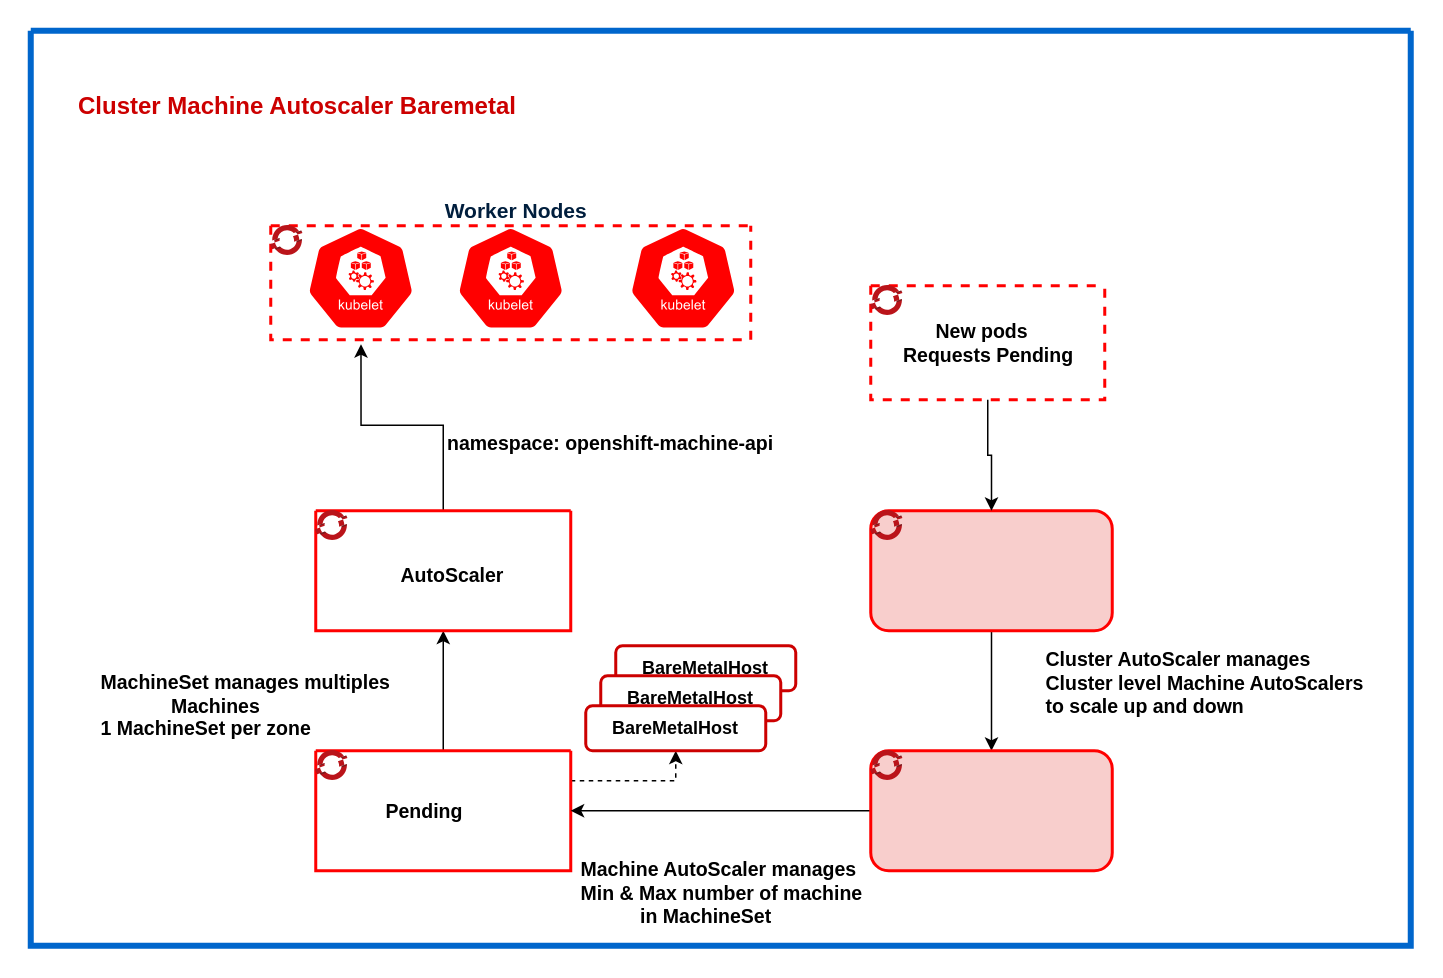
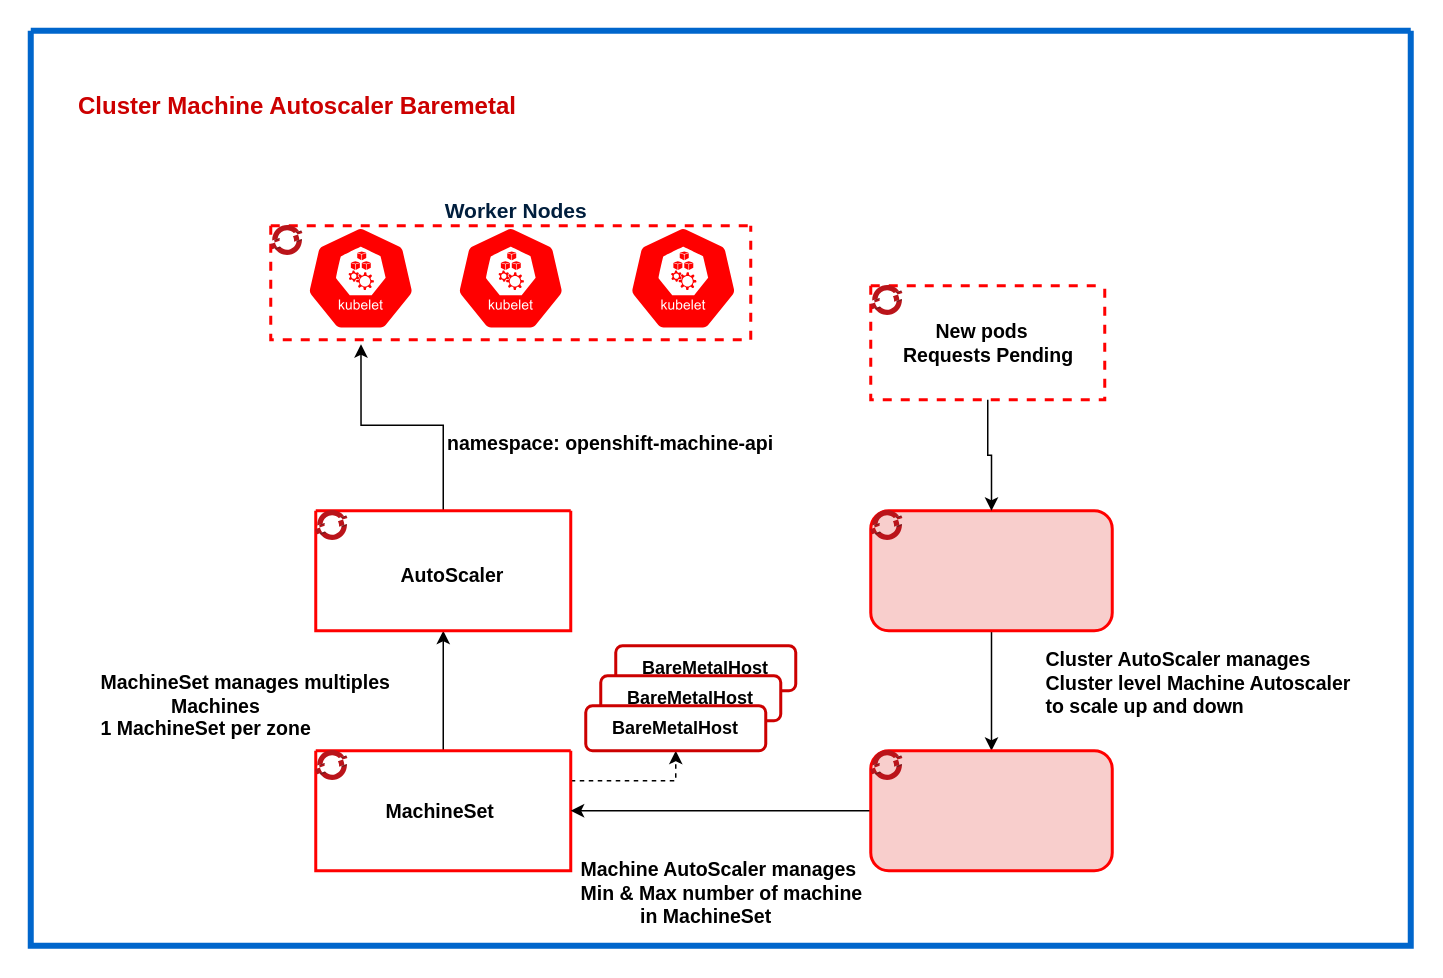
node "Cluster AutoScaler manages Cluster level Machine AutoScalers to scale up and down": label "Cluster AutoScaler manages Cluster level Machine AutoScalers to scale up and down" -> "Cluster AutoScaler manages Cluster level Machine Autoscaler to scale up and down"
node "Pending": label "Pending" -> "MachineSet"
